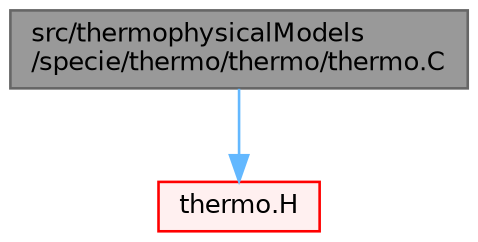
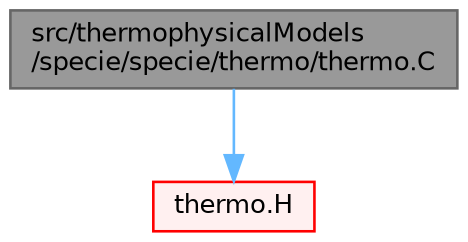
node "src/thermophysicalModels /specie/thermo/thermo/thermo.C": label "src/thermophysicalModels /specie/thermo/thermo/thermo.C" -> "src/thermophysicalModels /specie/specie/thermo/thermo.C"
